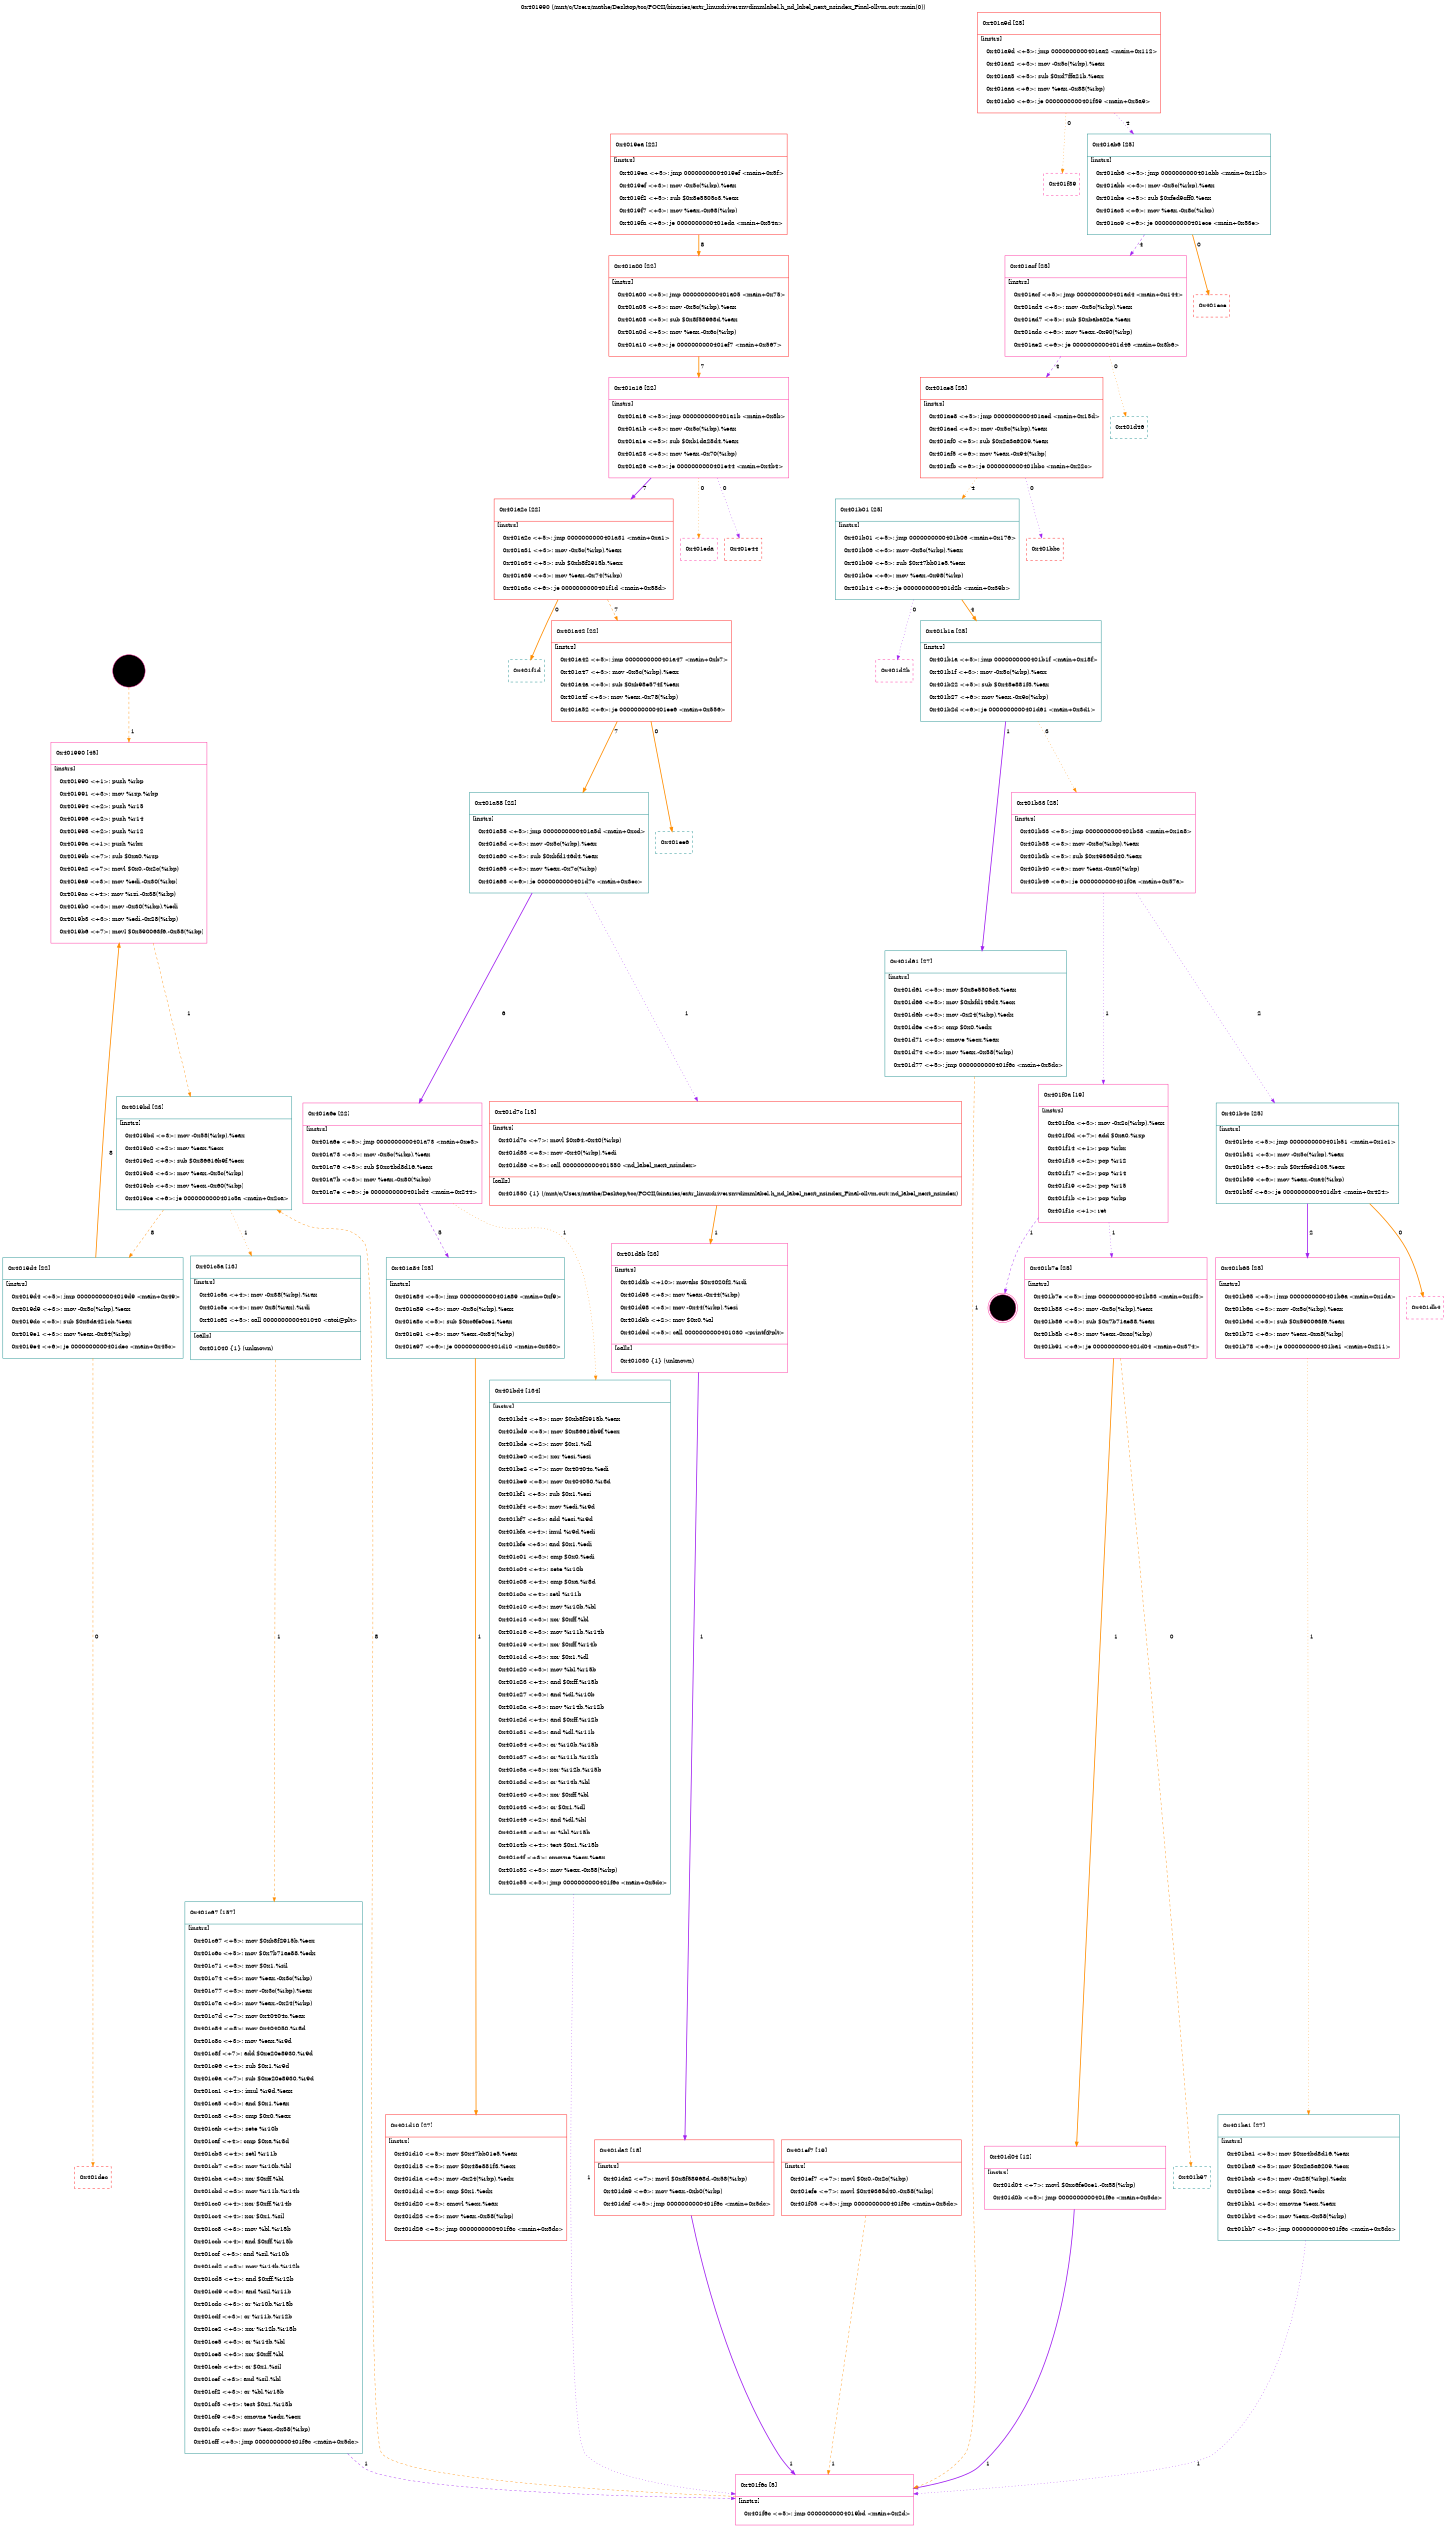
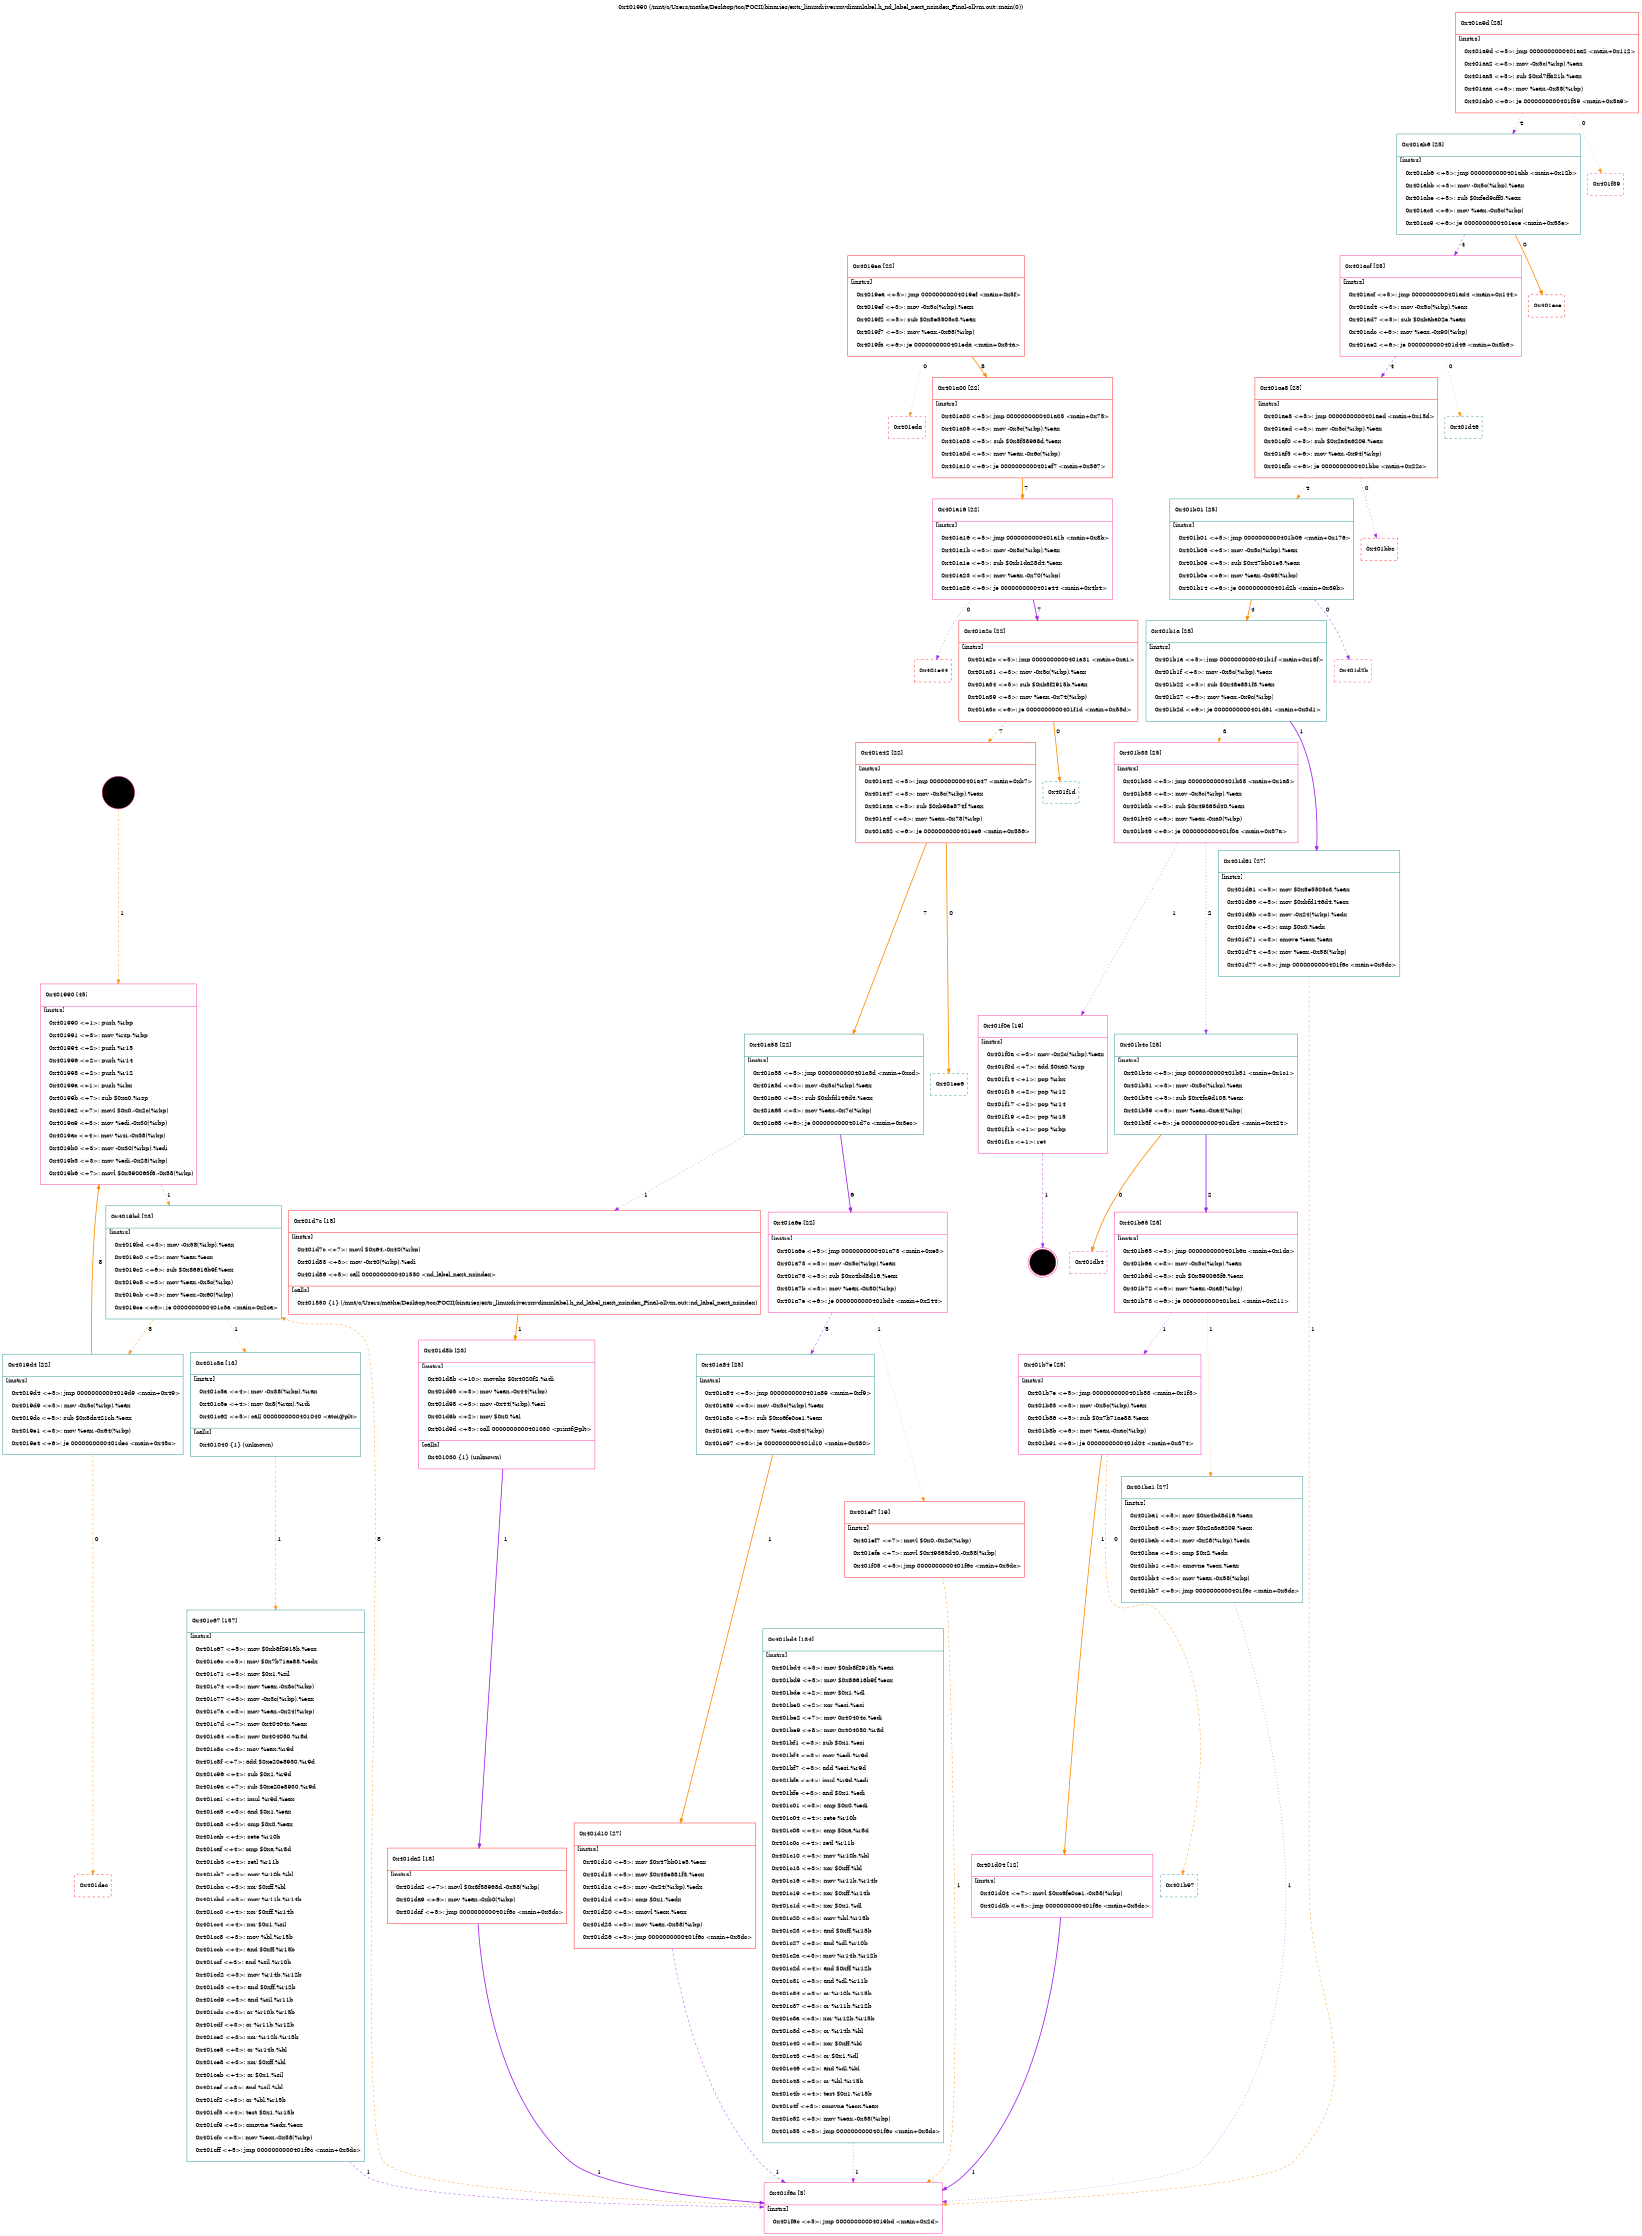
edge "0x401a16 [22]" -> "0x401eda": now "0x4019ea [22]" -> "0x401eda"
edge "0x401b01 [25]" -> "0x401d2b": style dotted -> dashed
edge "0x401f0a [19]" -> "0x401b7e [25]": now "0x401b65 [25]" -> "0x401b7e [25]"
edge "0x401a6e [22]" -> "0x401bd4 [134]": now "0x401a6e [22]" -> "0x401ef7 [19]"
edge "0x401d10 [27]" -> "0x401f6c [5]": added, label "1"
